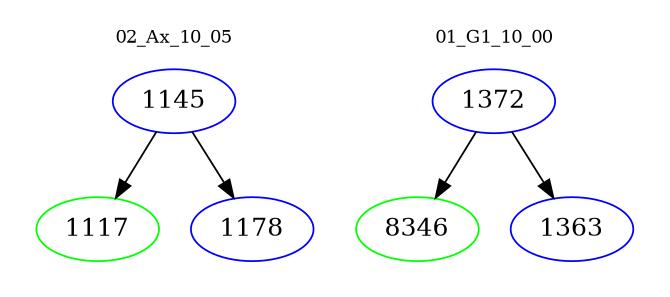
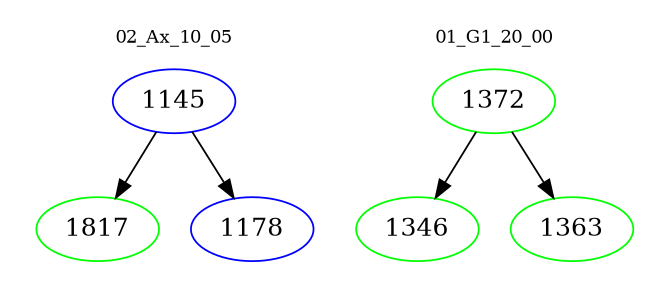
cluster "01_G1_10_00": label "01_G1_10_00" -> "01_G1_20_00"
node "1372": color blue -> green
node "1117": label "1117" -> "1817"
node "8346": label "8346" -> "1346"
node "1363": color blue -> green
